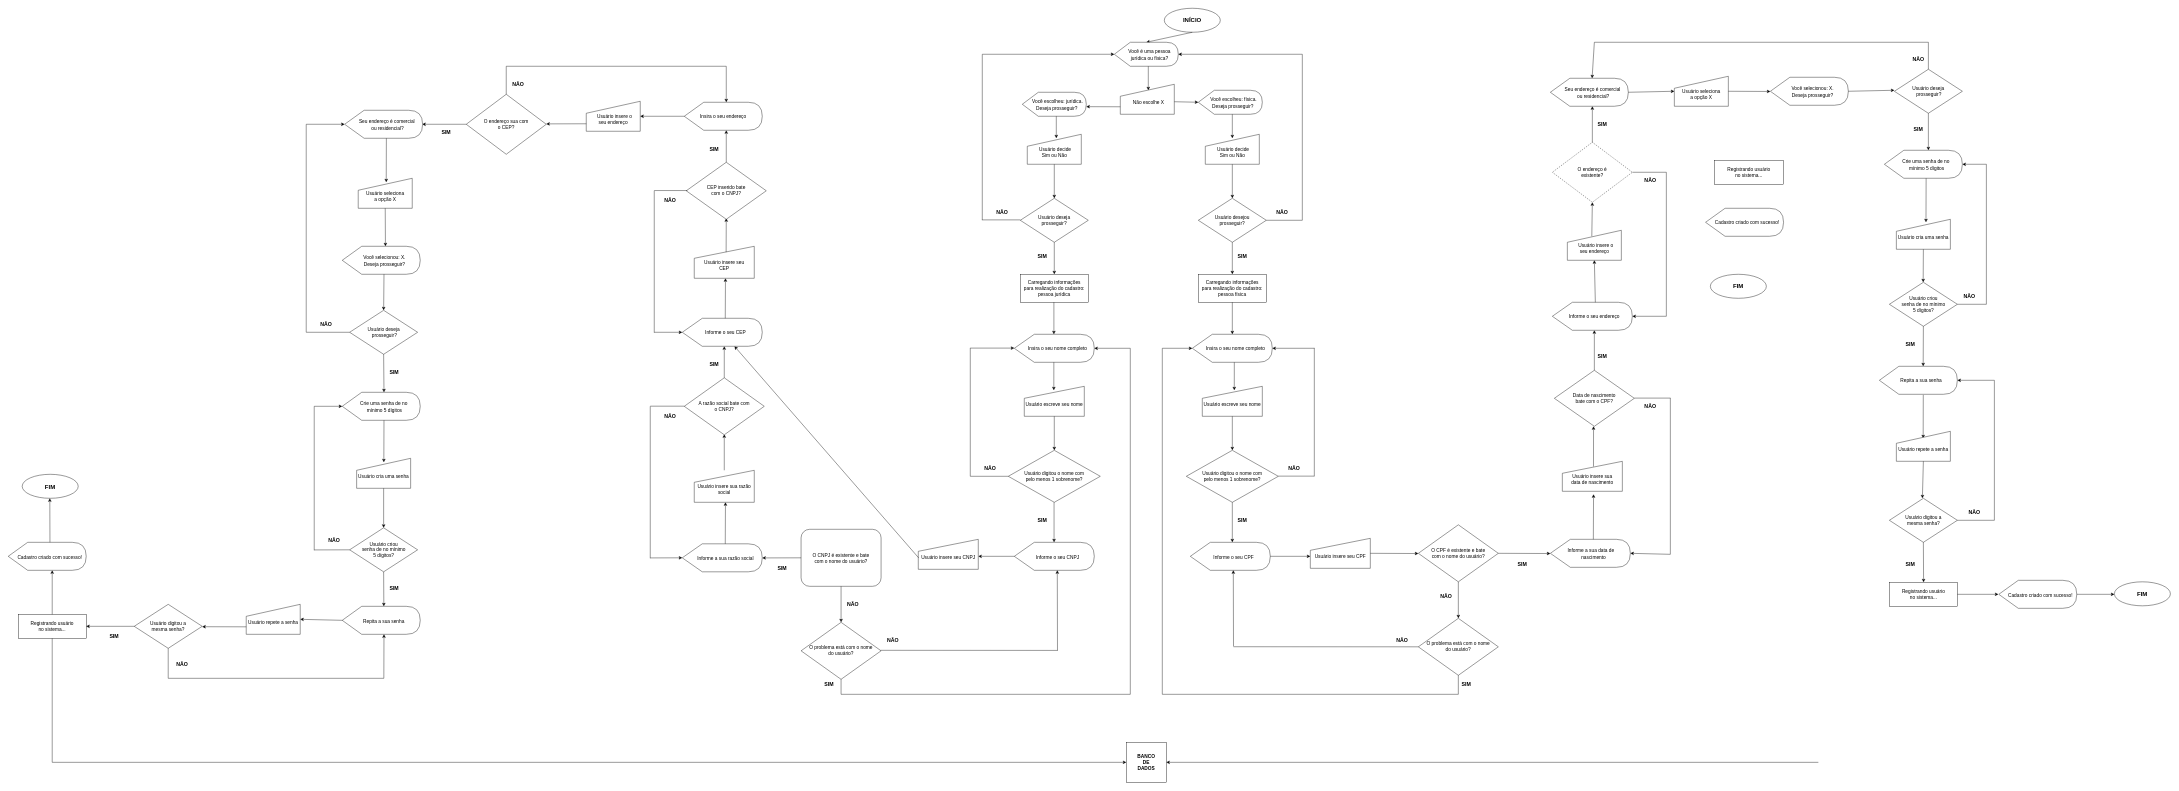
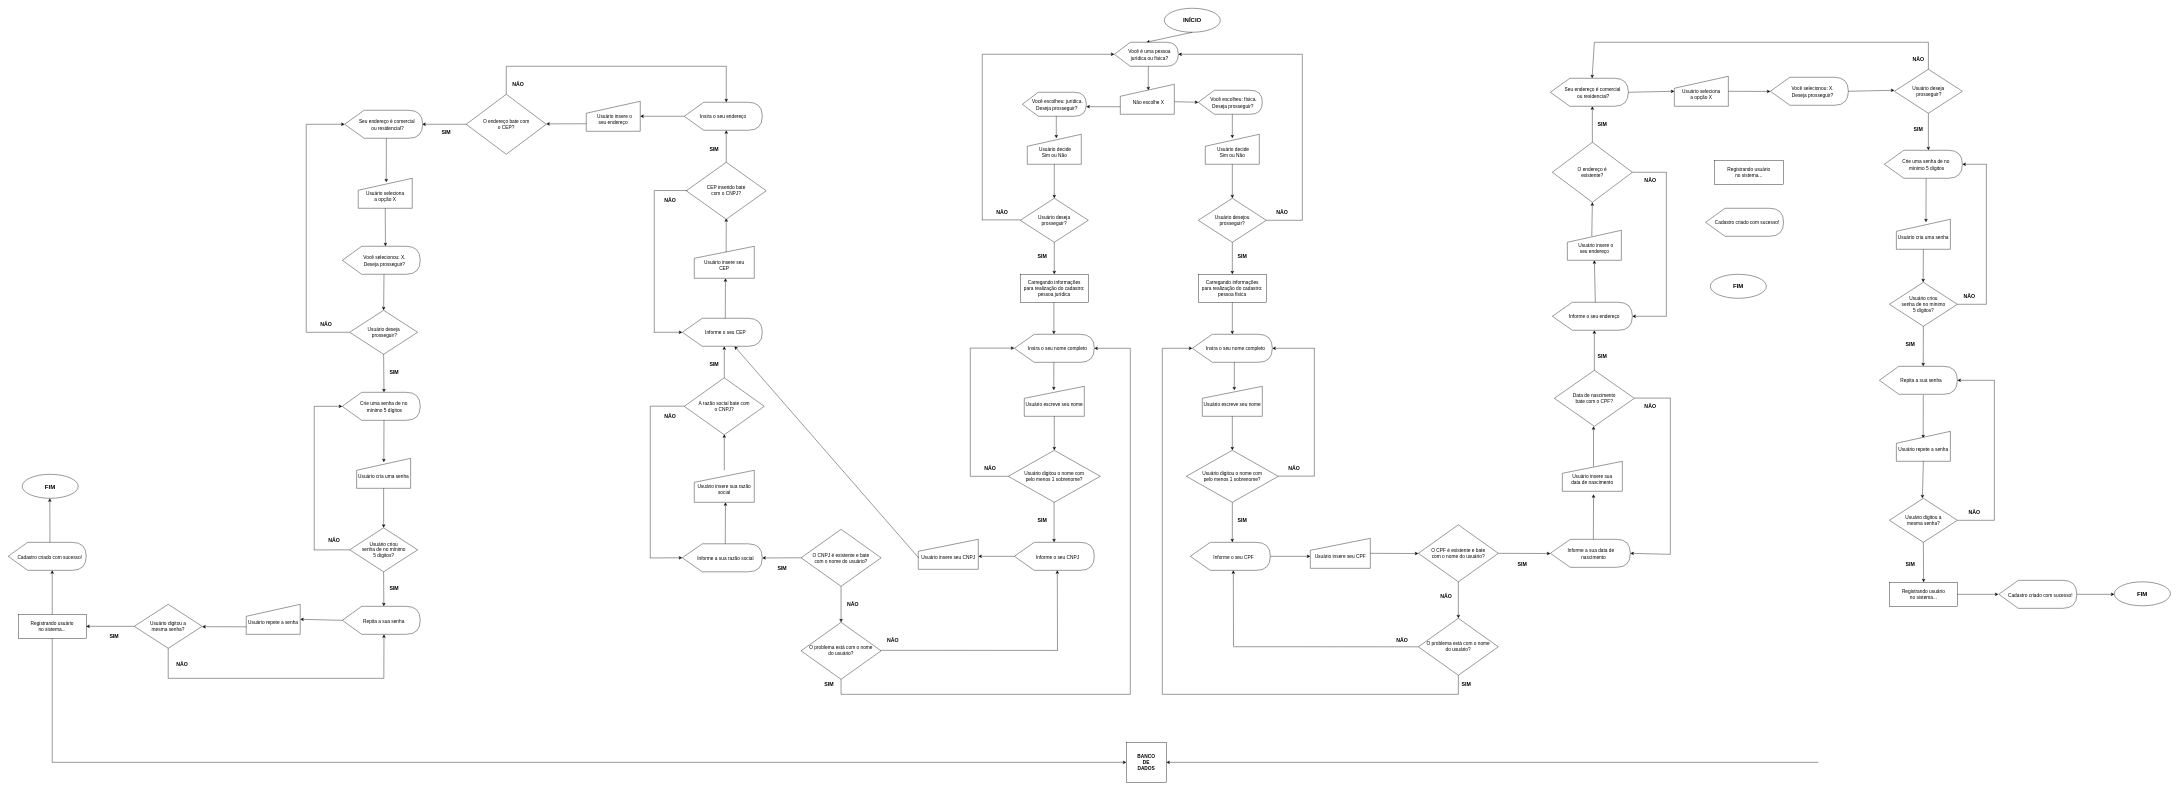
node "O endereço sua com o CEP?": label "O endereço sua com o CEP?" -> "O endereço bate com o CEP?"
node "O endereço é existente?": style dashed -> solid
node "O CNPJ é existente e bate com o nome do usuário?": shape rounded rectangle -> diamond
